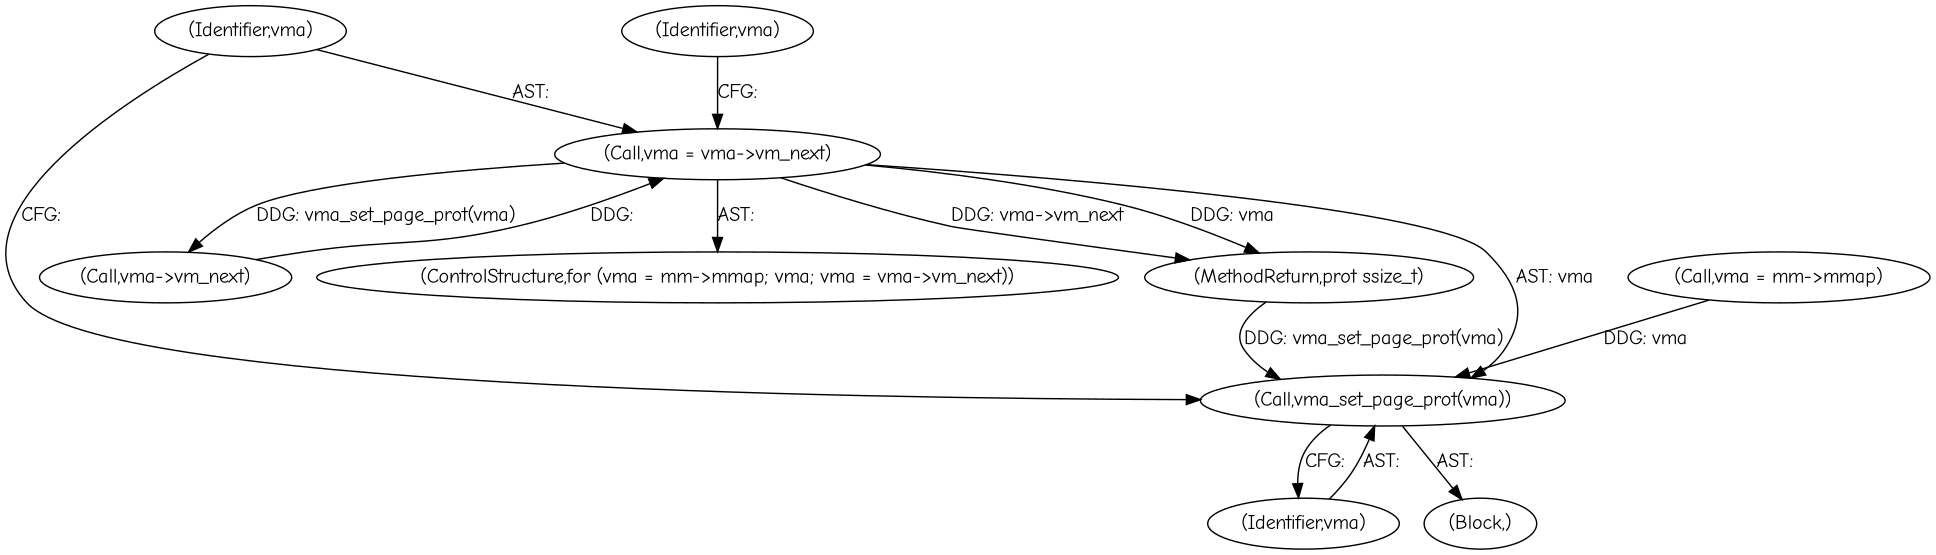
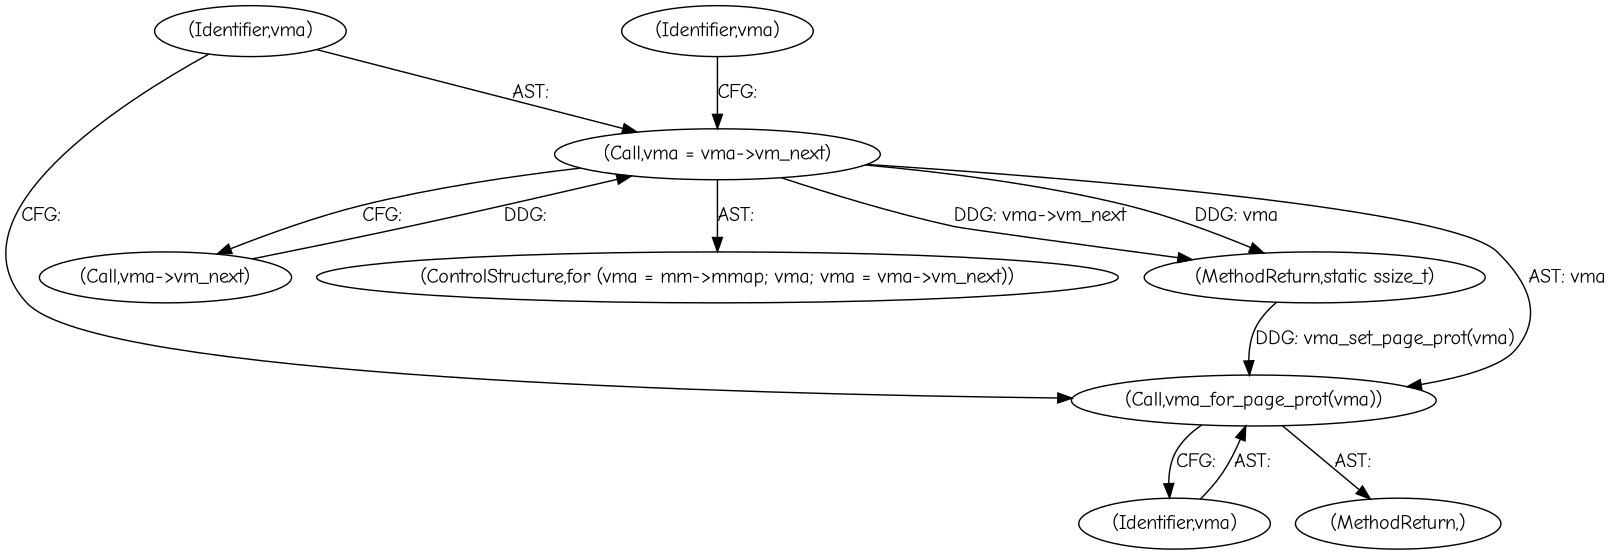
edge "(Call,vma = vma->vm_next)" -> "(Call,vma->vm_next)": label "DDG: vma_set_page_prot(vma)" -> "CFG: "
node "(MethodReturn,prot ssize_t)": label "(MethodReturn,prot ssize_t)" -> "(MethodReturn,static ssize_t)"
node "(Call,vma = mm->mmap)": removed
node "(Call,vma_set_page_prot(vma))": label "(Call,vma_set_page_prot(vma))" -> "(Call,vma_for_page_prot(vma))"
node "(Block,)": label "(Block,)" -> "(MethodReturn,)"
